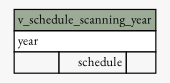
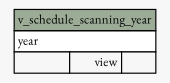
node "v_schedule_scanning_year": text "schedule" -> "view"
